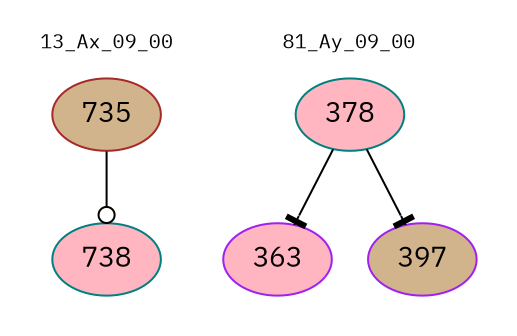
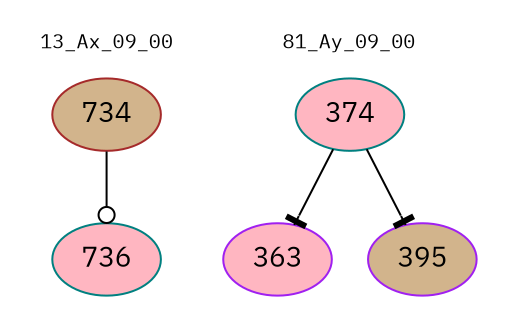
node "735": label "735" -> "734"
node "378": label "378" -> "374"
node "738": label "738" -> "736"
node "397": label "397" -> "395"
